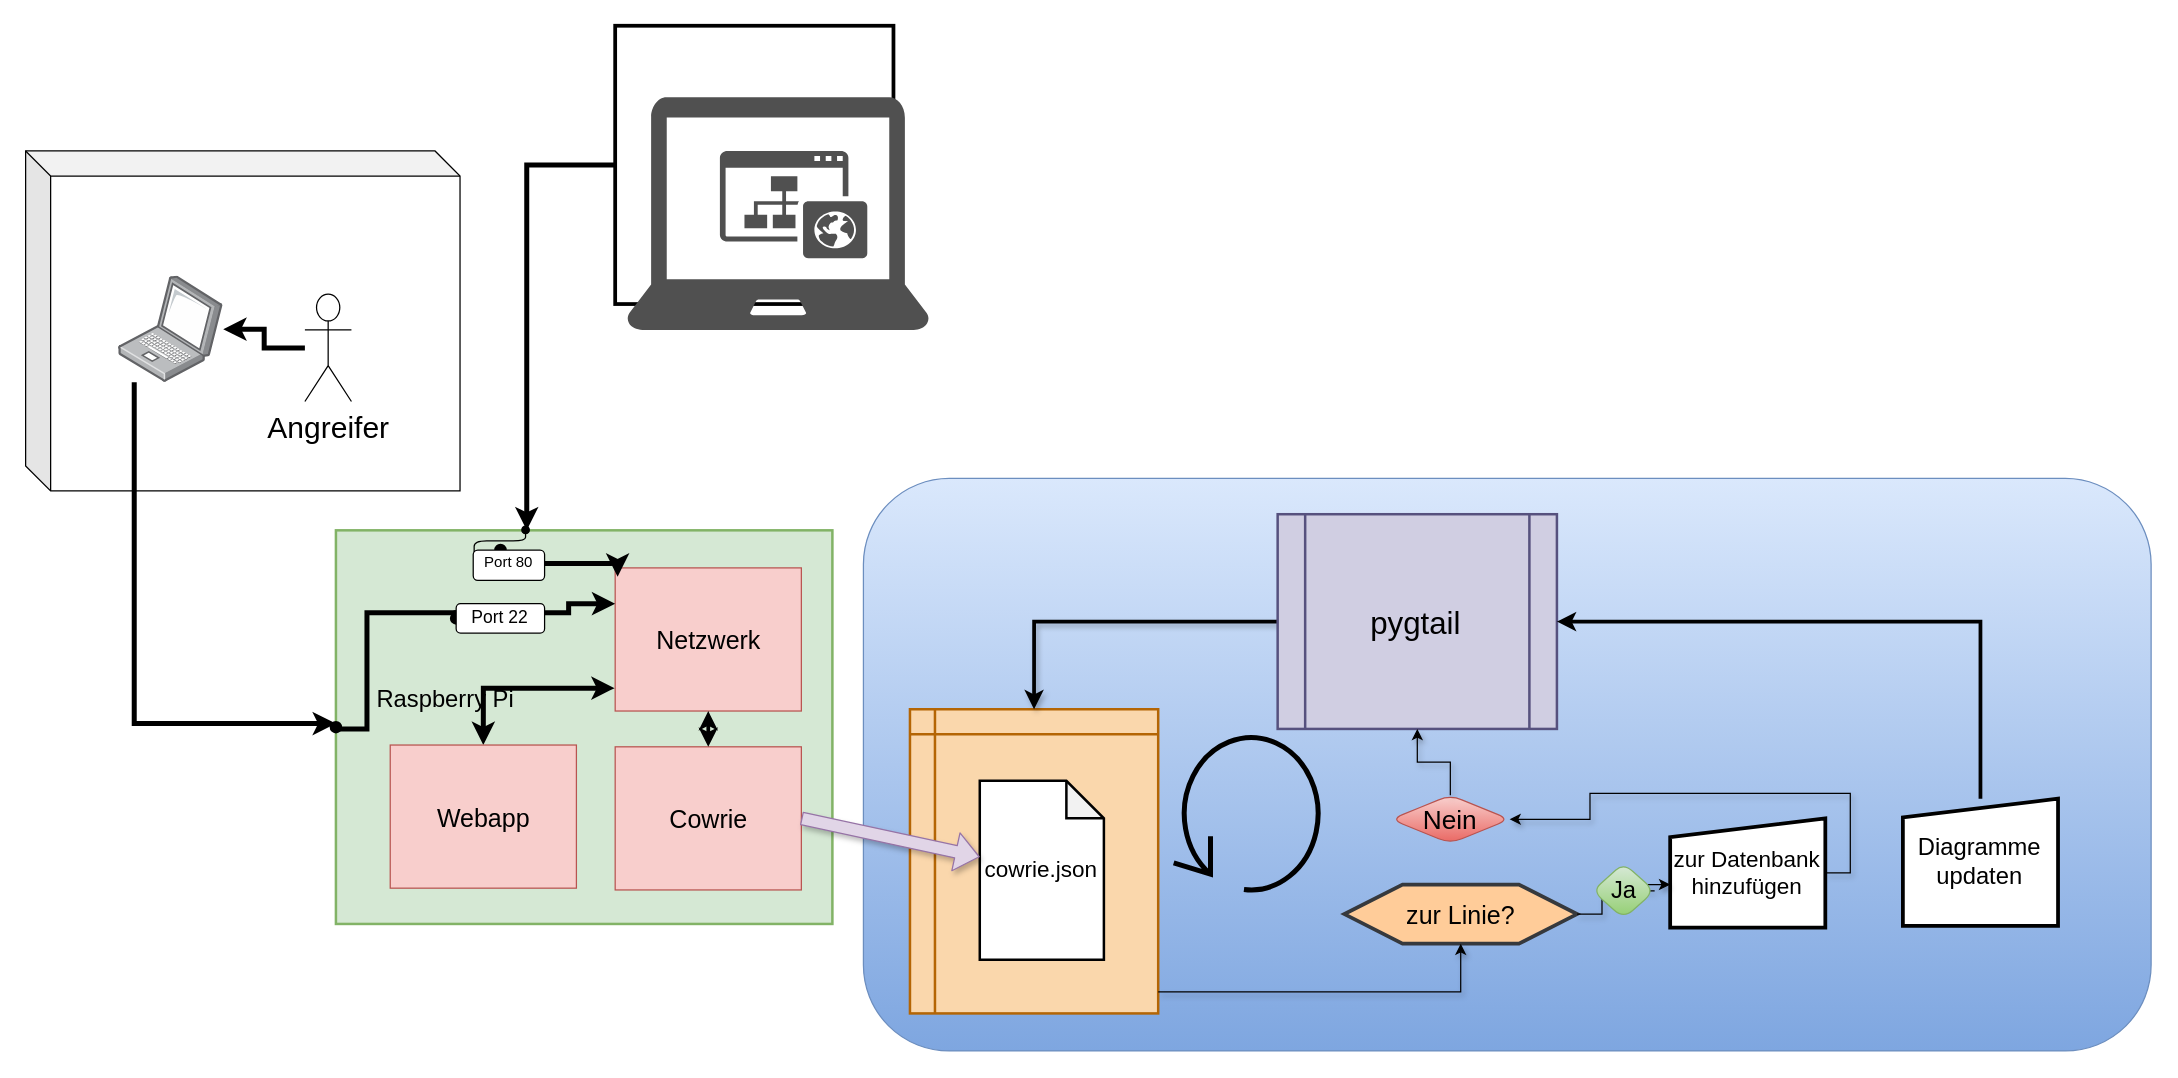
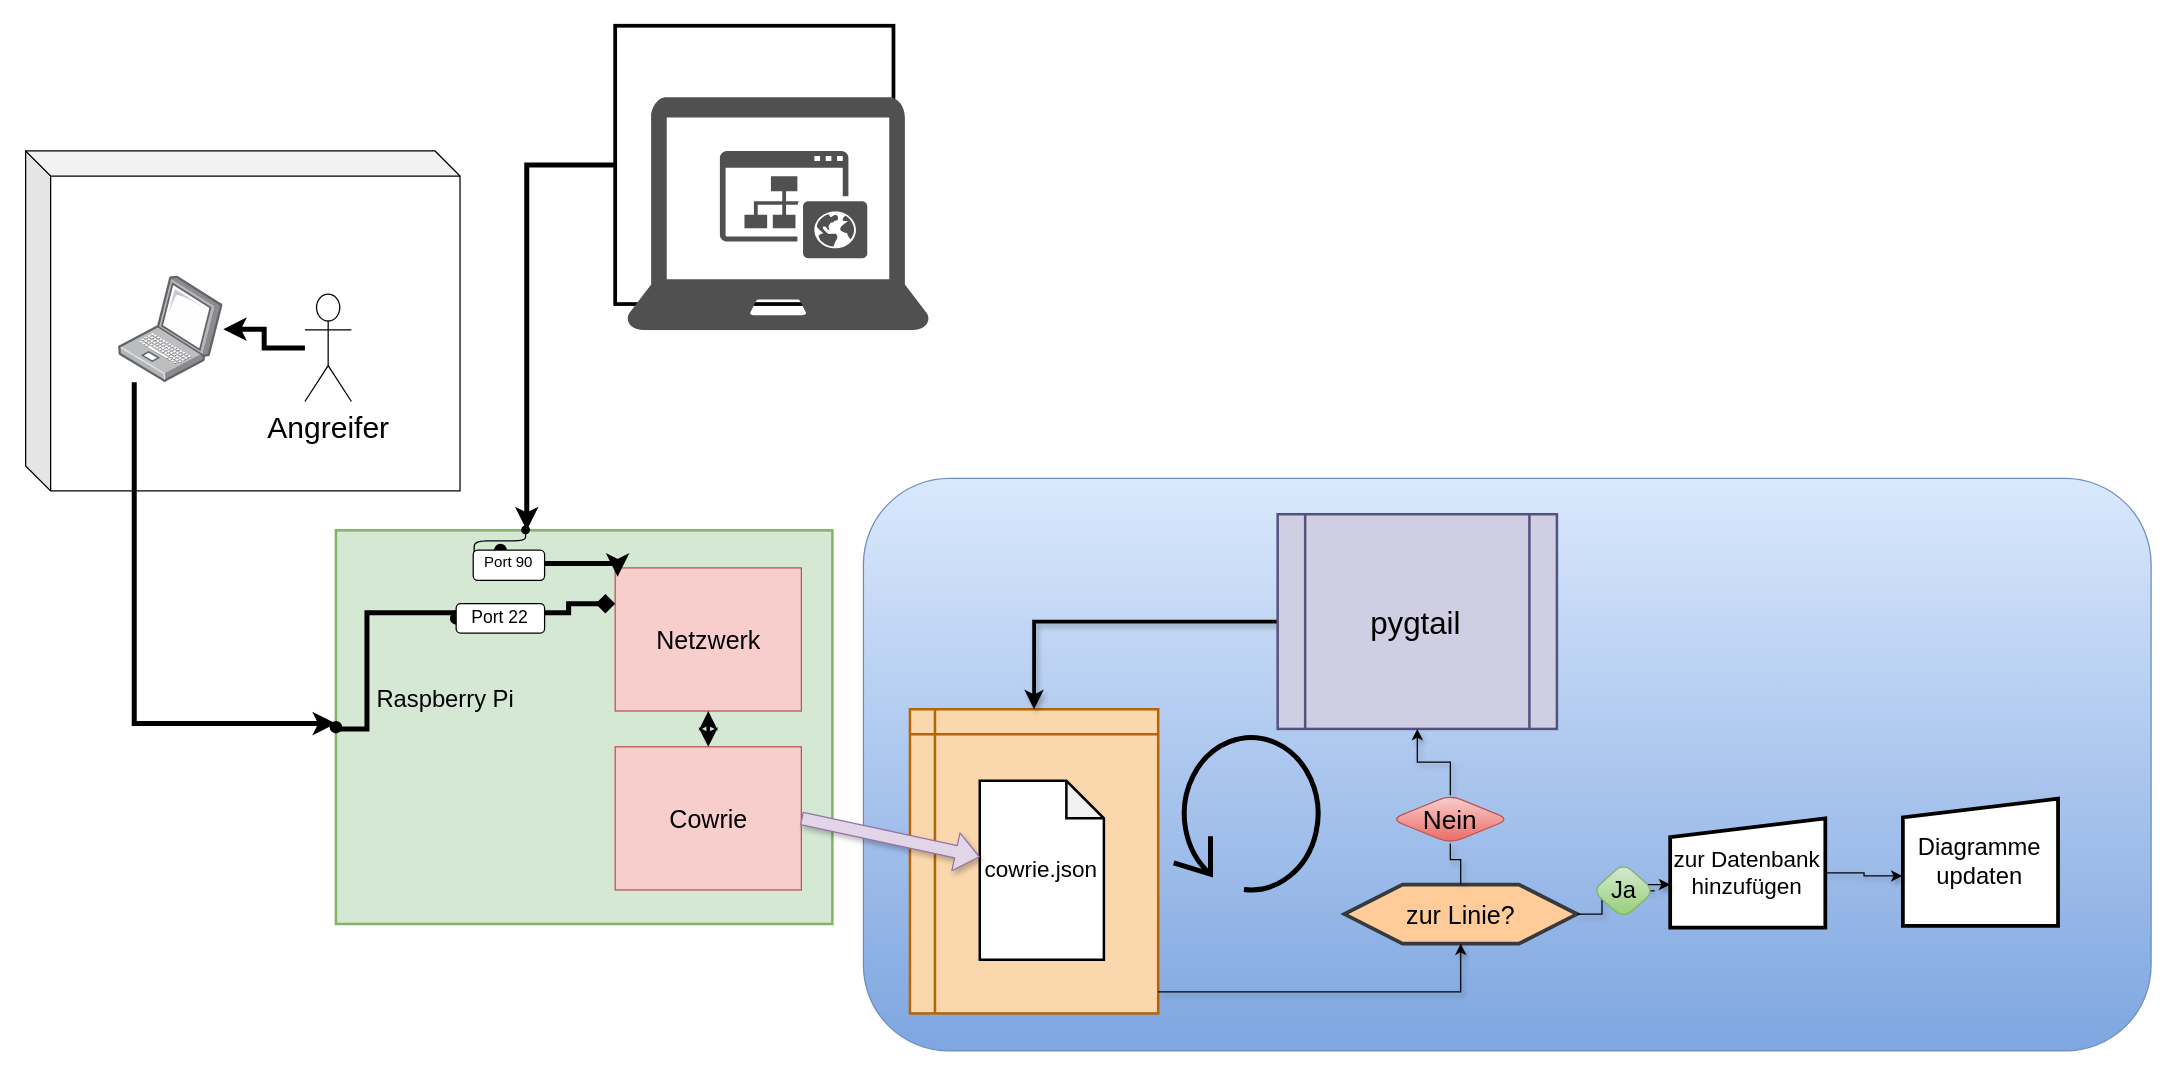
node "Port 80": label "Port 80" -> "Port 90"
edge "Port 22" -- "Netzwerk": arrowhead classic -> diamond
edge "Diagramme updaten" -> "pygtail": removed
edge "Netzwerk" -- "Webapp": removed
edge "zur Datenbank hinzufügen" -> "Nein": now "zur Datenbank hinzufügen" -> "Diagramme updaten"
node "Webapp": removed
edge "Nein" -- "zur Linie?": added
